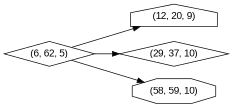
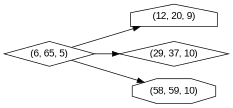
node "(6, 62, 5)": label "(6, 62, 5)" -> "(6, 65, 5)"
